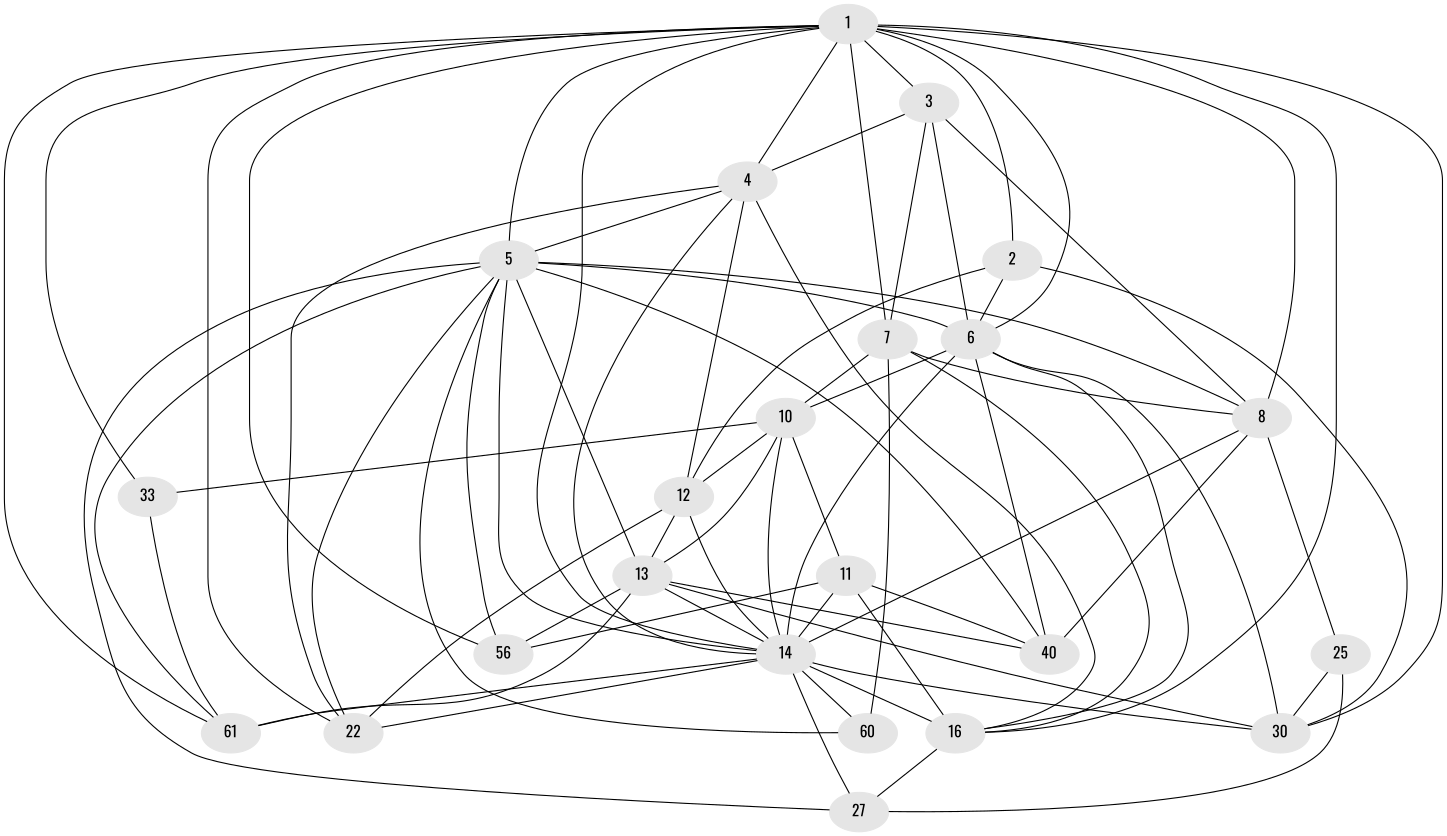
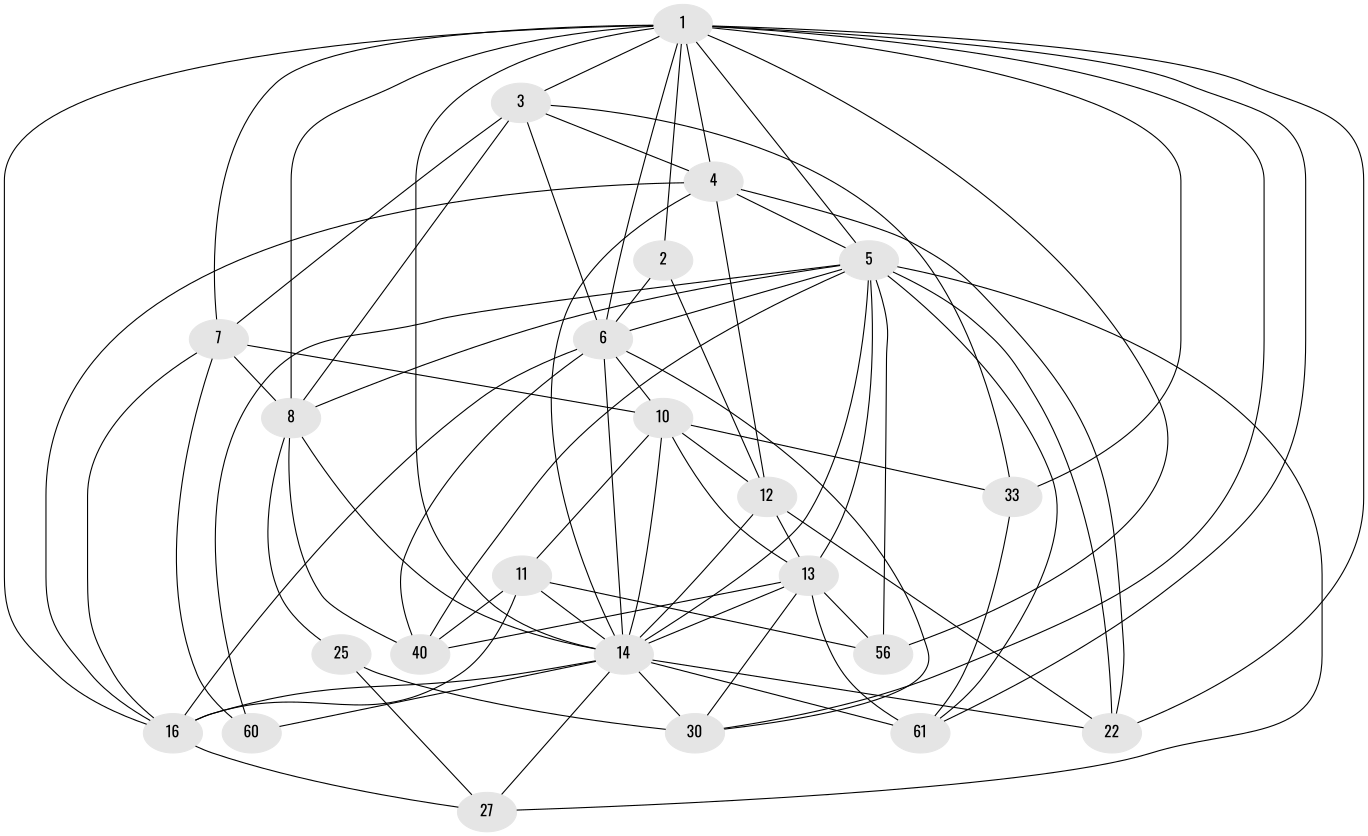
edge "3" -- "33": added
edge "2" -- "30": removed
